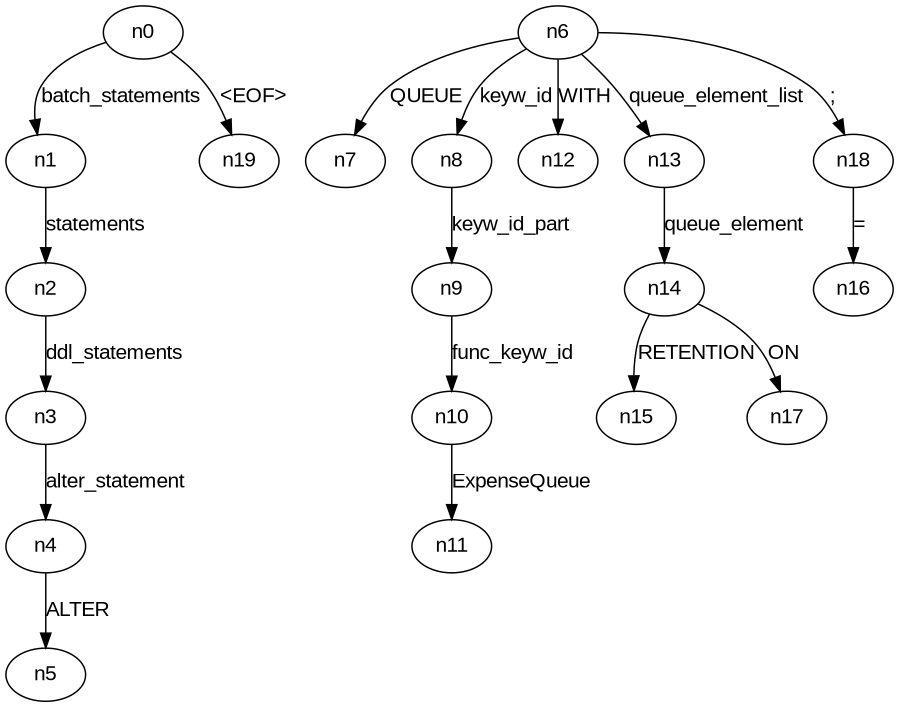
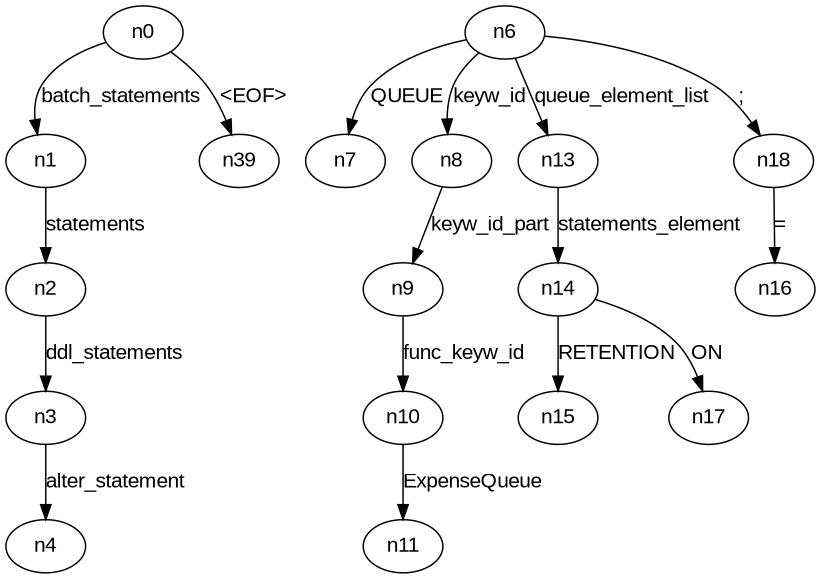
node "n19": label "n19" -> "n39"
node "n12": removed
edge "n13" -> "n14": label "queue_element" -> "statements_element"
node "n5": removed
